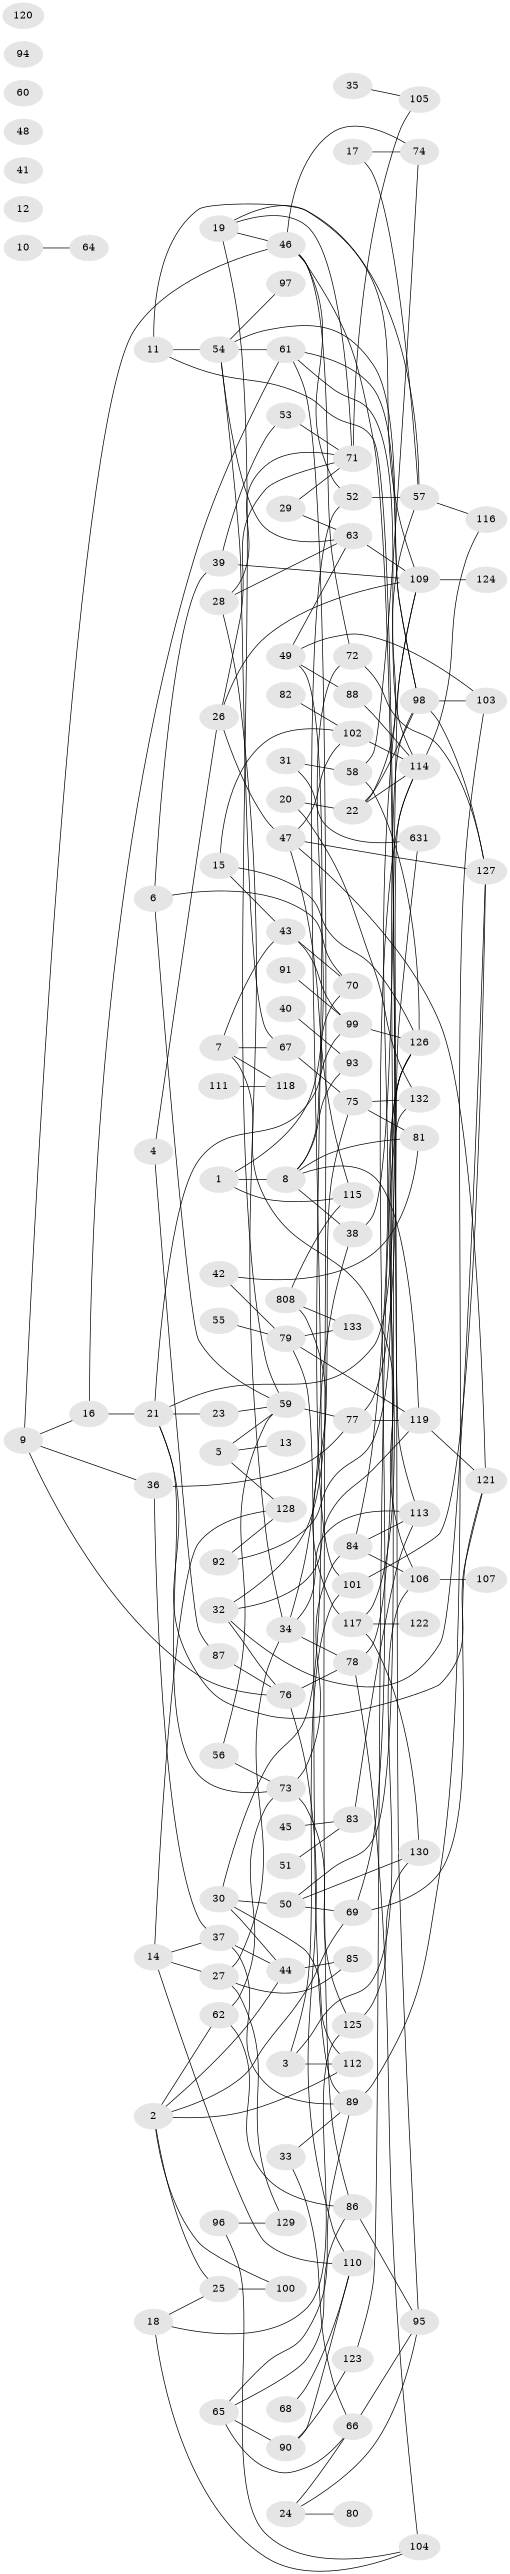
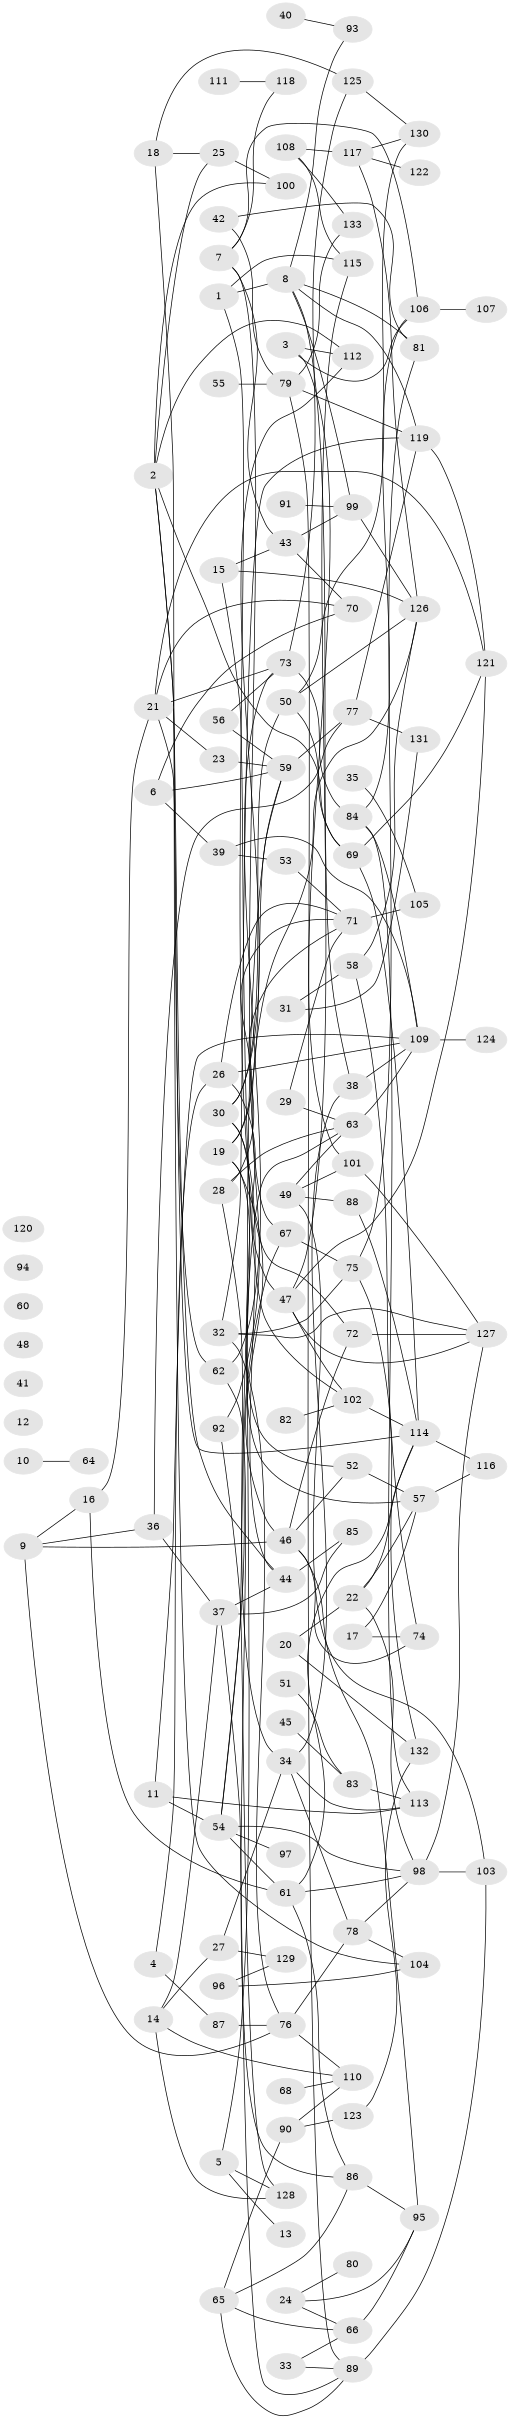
node "631": label "631" -> "131"
node "808": label "808" -> "108"
edge "85" -- "27": now "85" -- "37"
